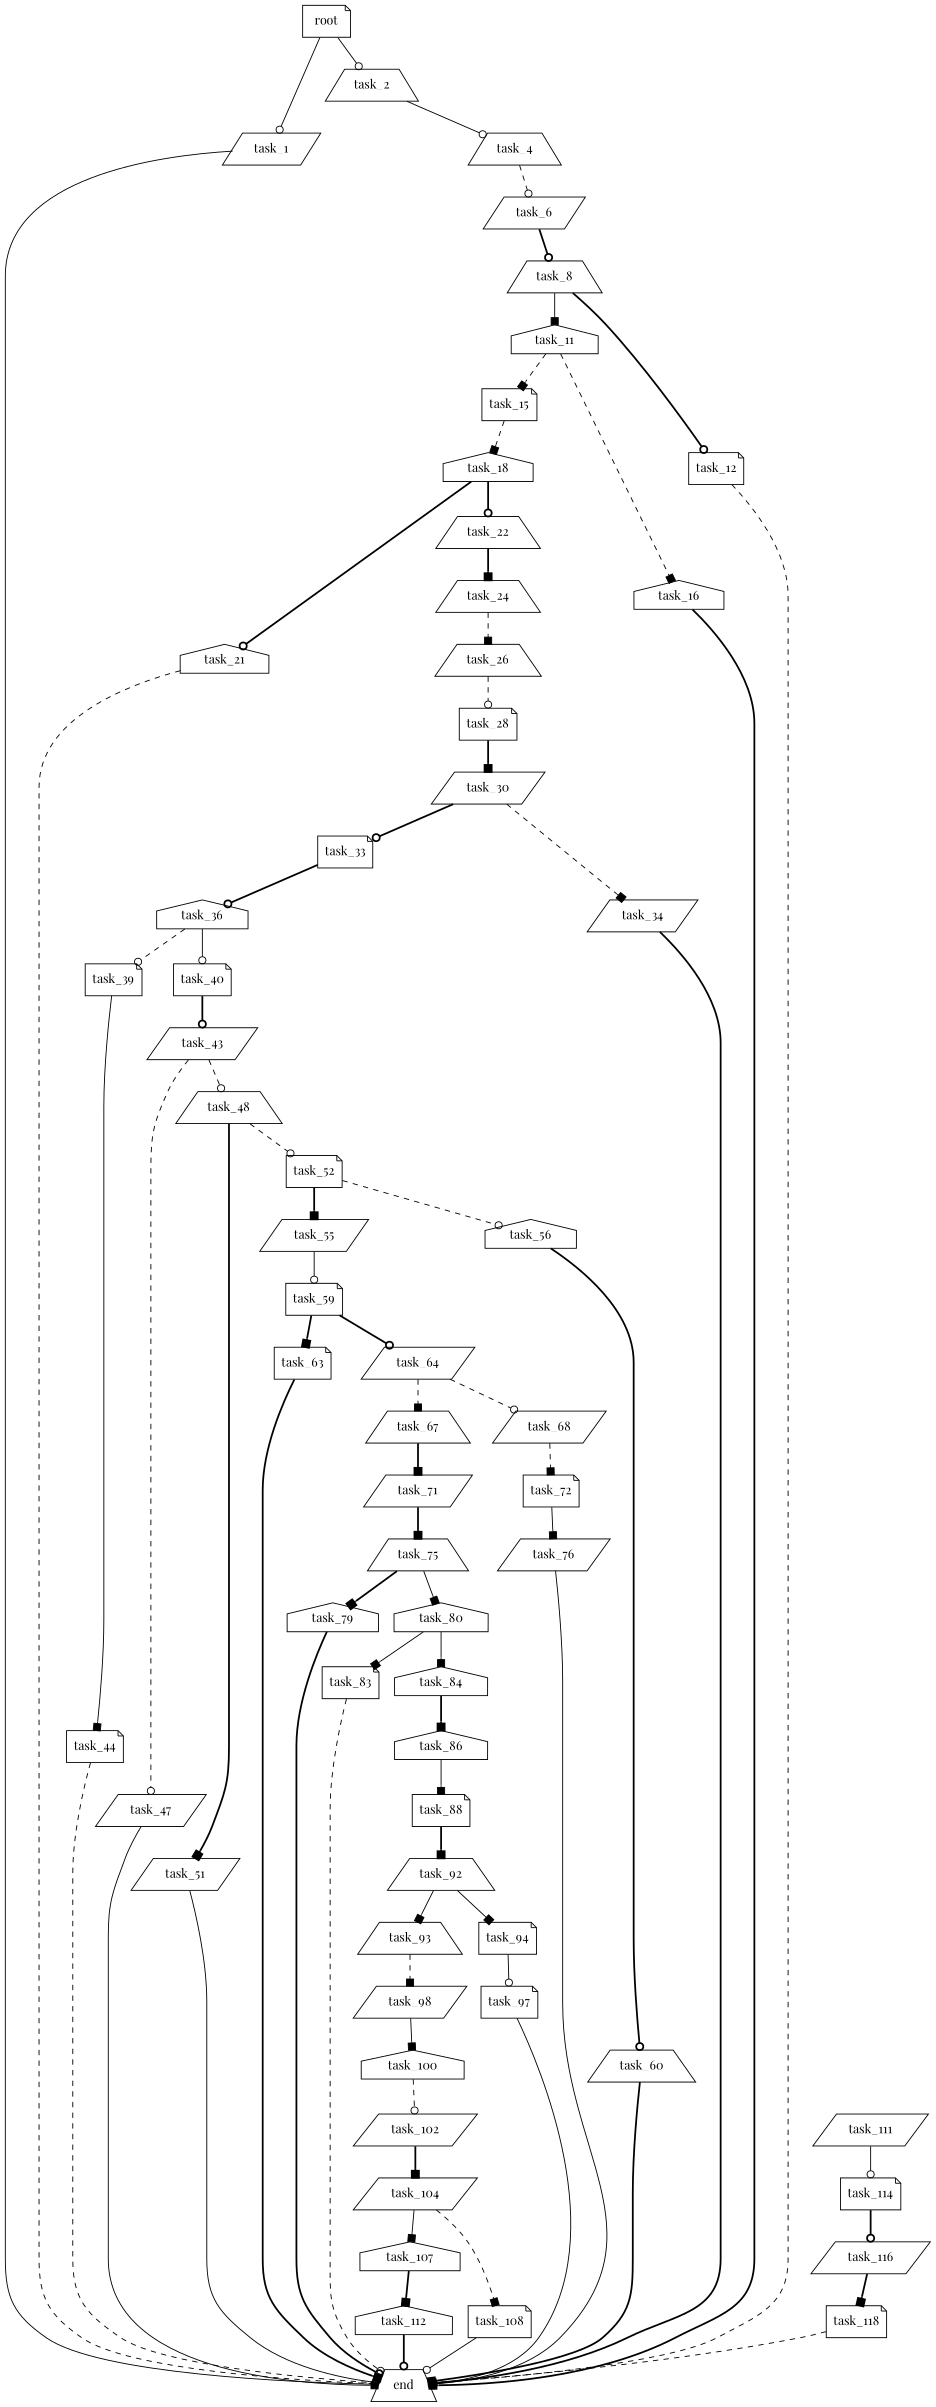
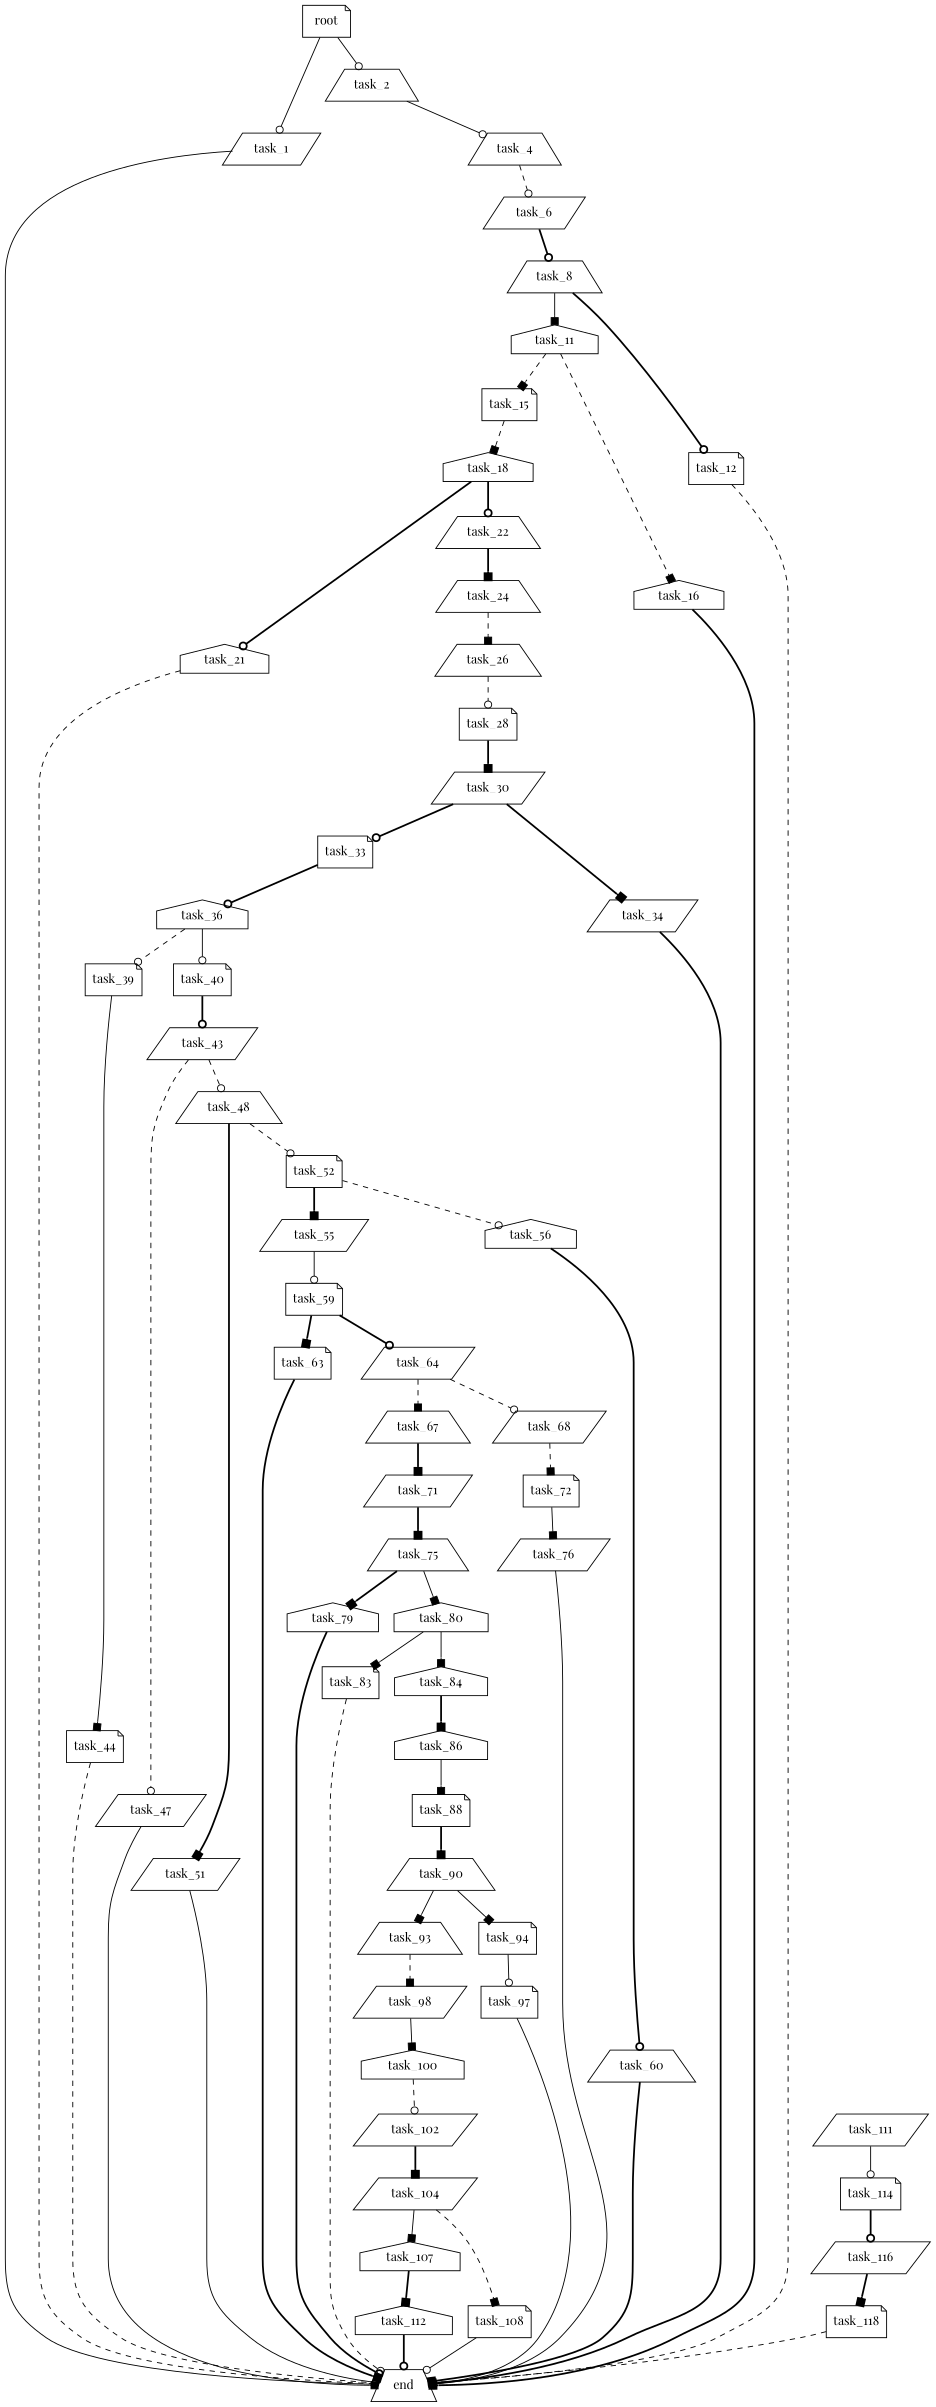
edge "task_30" -> "task_34": style dashed -> bold
node "task_92": label "task_92" -> "task_90"
